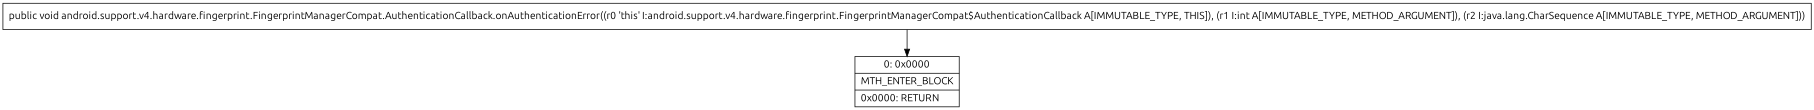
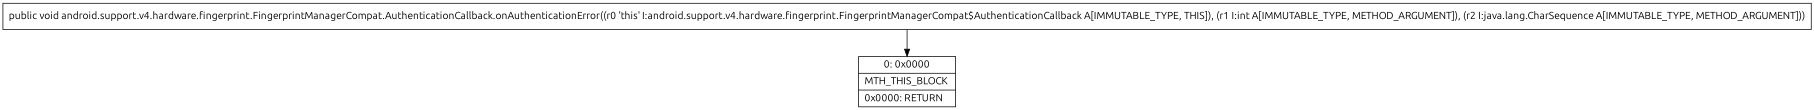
node "0: 0x0000": text "MTH_ENTER_BLOCK" -> "MTH_THIS_BLOCK"
